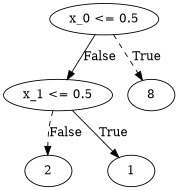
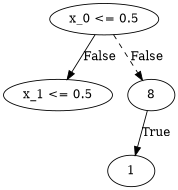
edge "x_0 <= 0.5" -> "8": label "True" -> "False"
edge "x_1 <= 0.5" -> "1": now "8" -> "1"
node "2": removed
